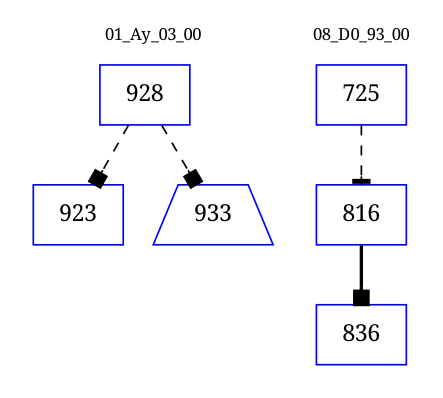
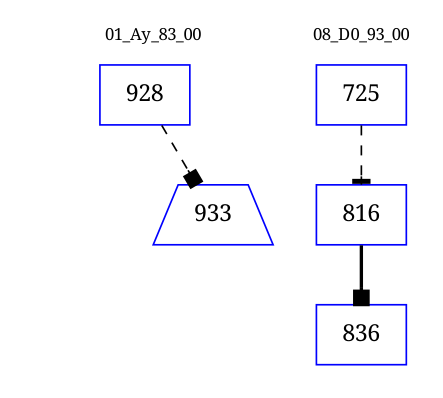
cluster "01_Ay_03_00": label "01_Ay_03_00" -> "01_Ay_83_00"
node "923": removed
